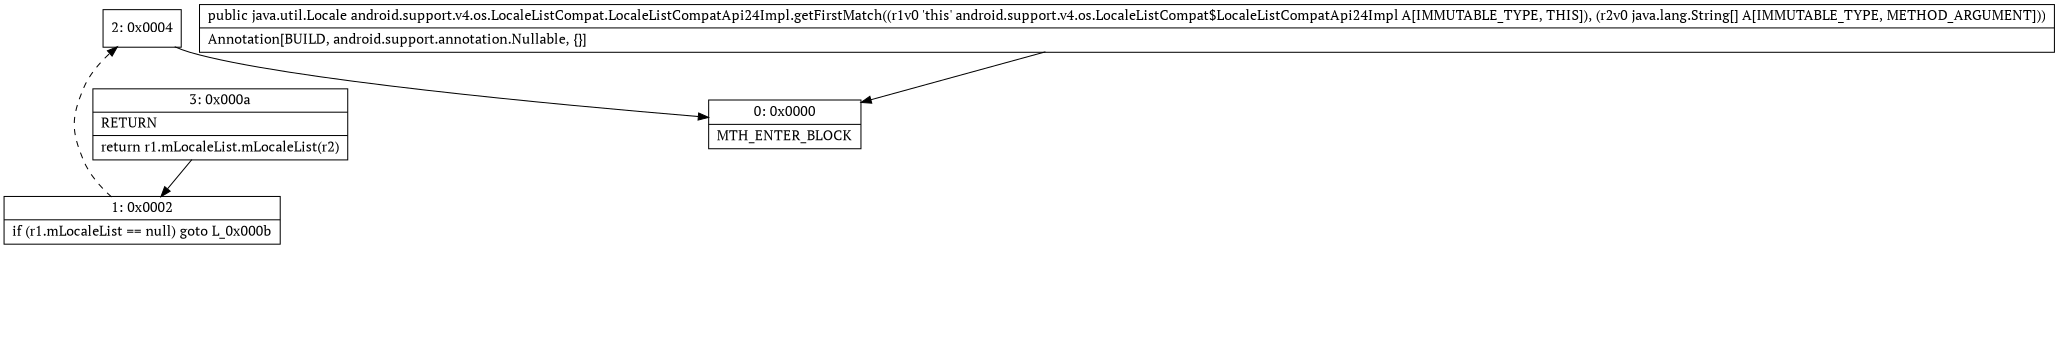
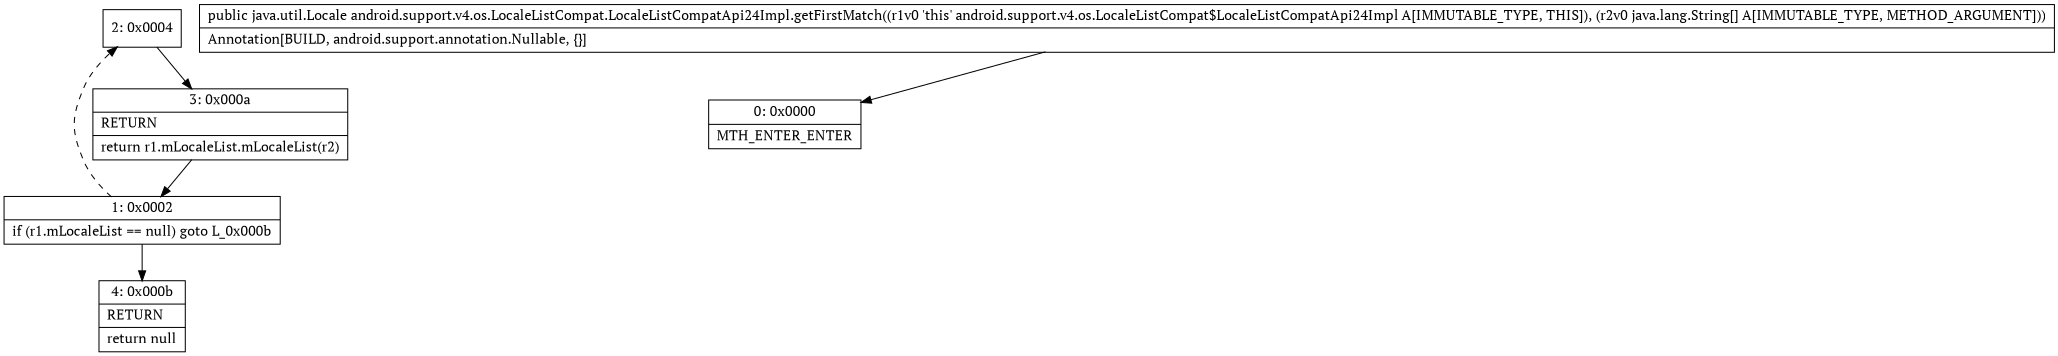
edge "2: 0x0004" -> "0: 0x0000": now "2: 0x0004" -> "3: 0x000a"
node "0: 0x0000": text "MTH_ENTER_BLOCK" -> "MTH_ENTER_ENTER"
node "4: 0x000b": added
